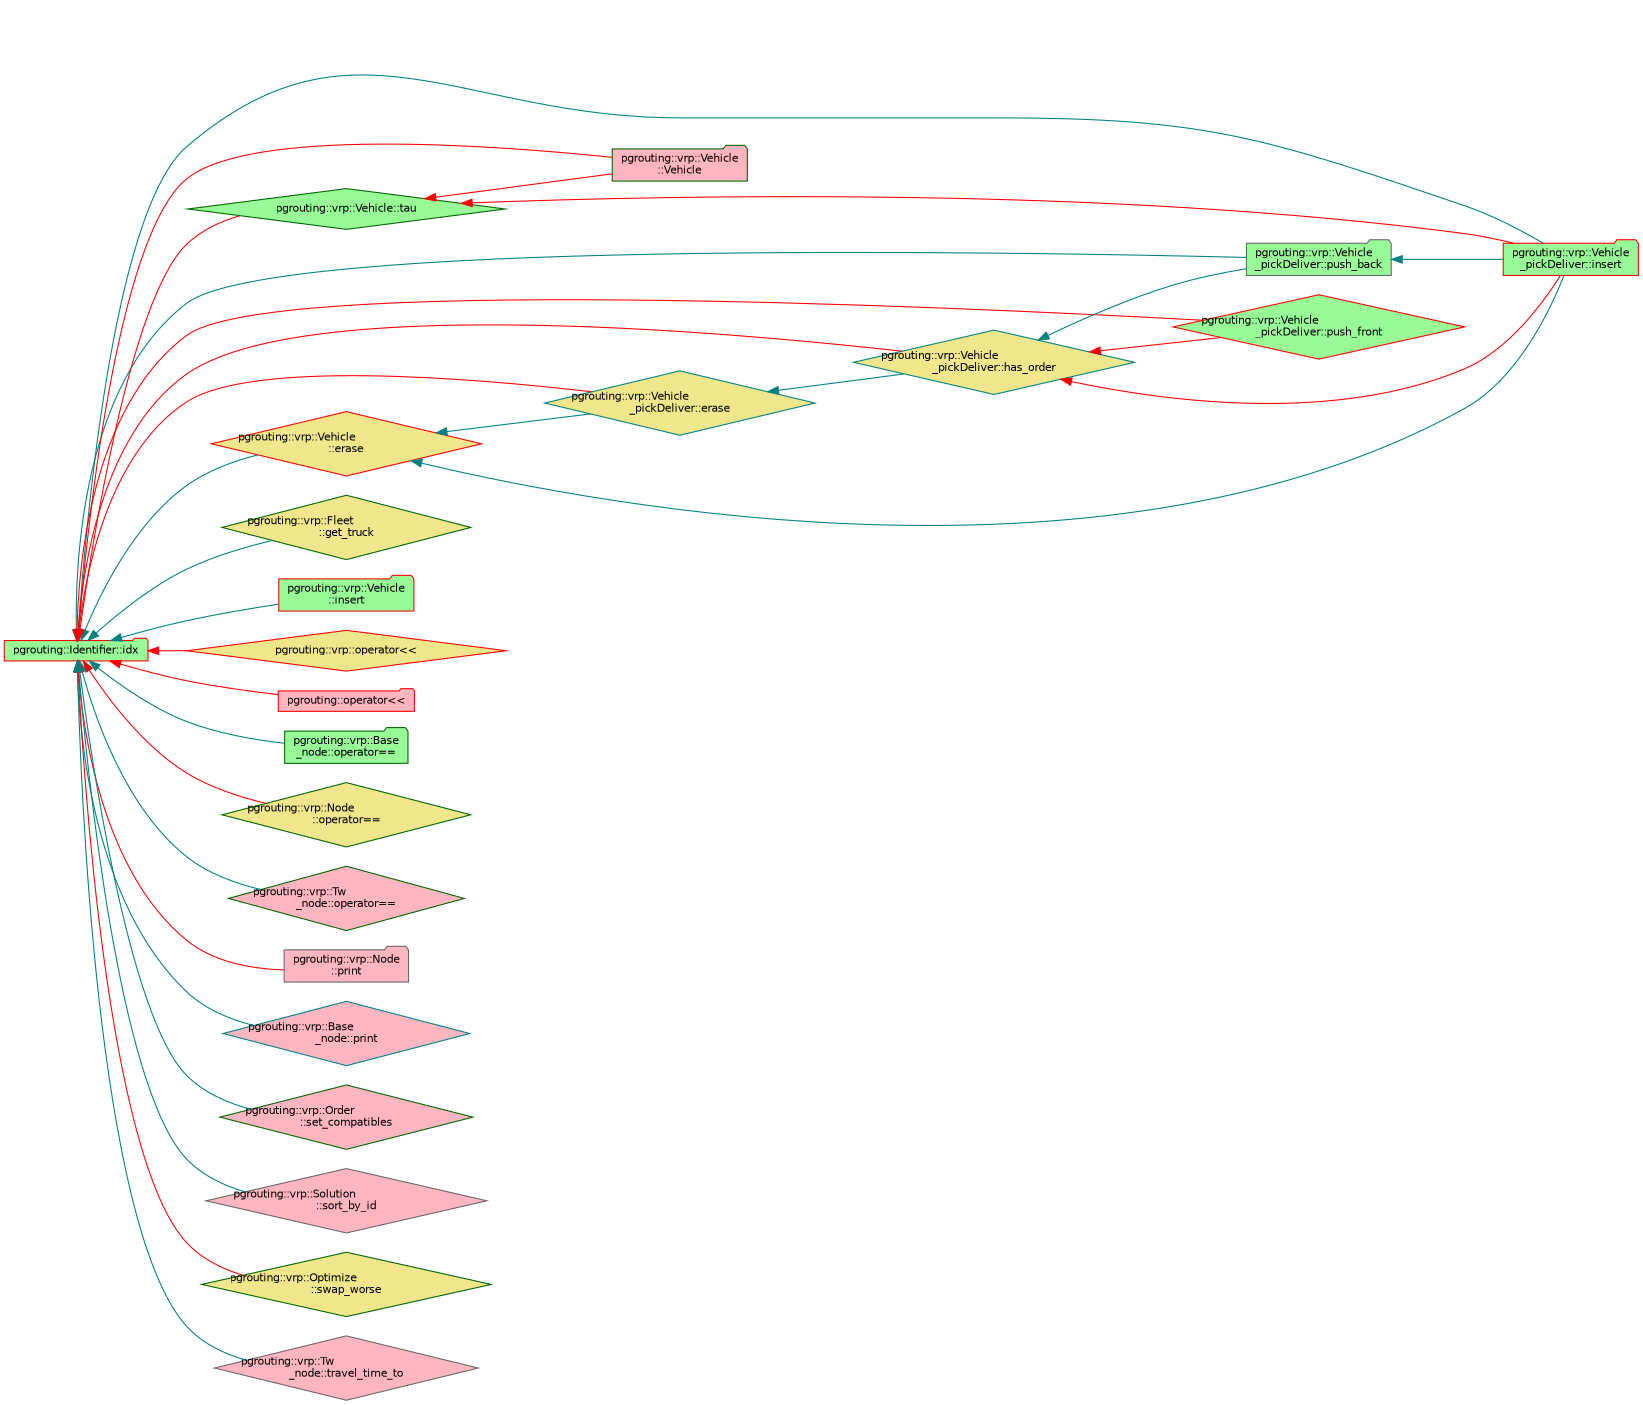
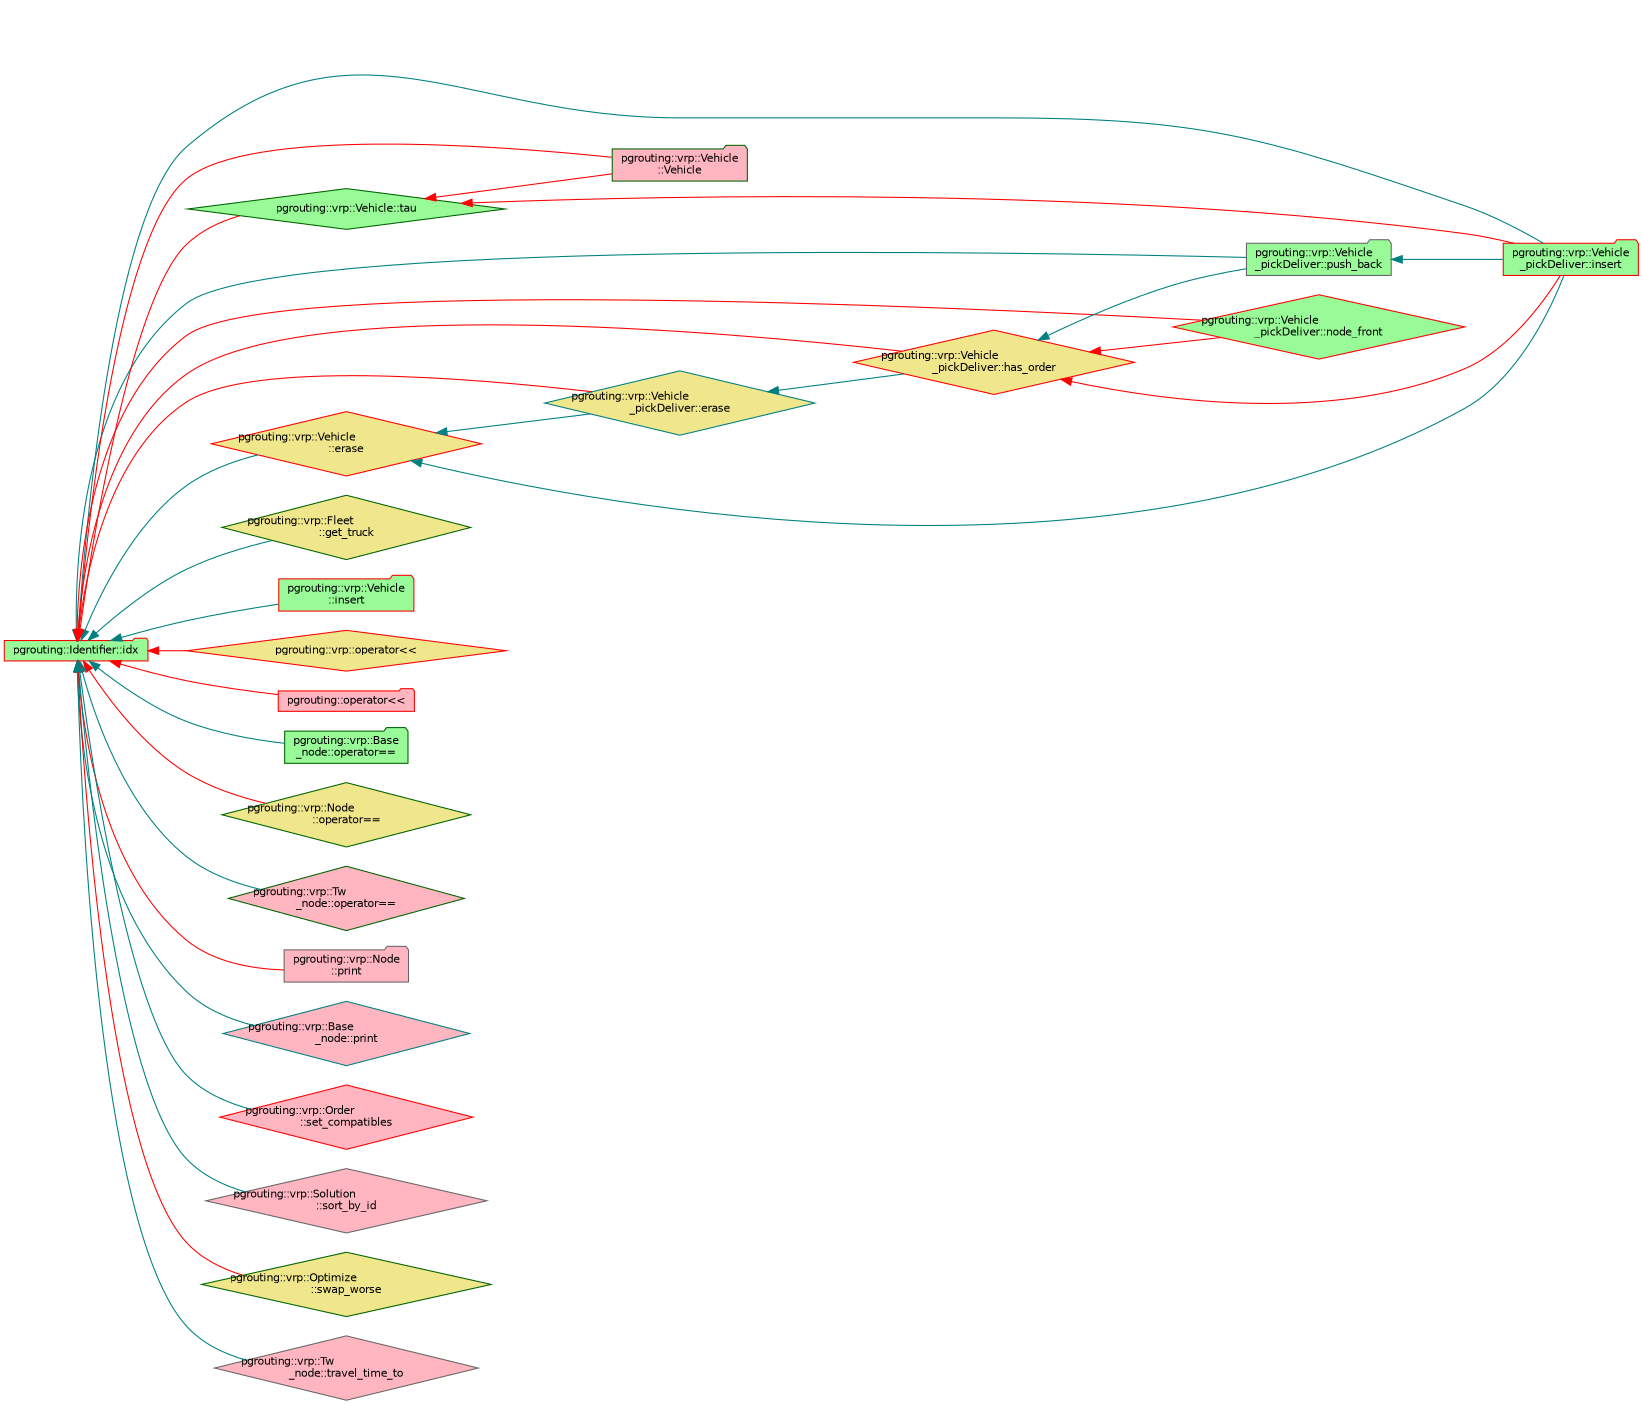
node "pgrouting::vrp::Vehicle _pickDeliver::push_front": label "pgrouting::vrp::Vehicle _pickDeliver::push_front" -> "pgrouting::vrp::Vehicle _pickDeliver::node_front"
node "pgrouting::vrp::Vehicle _pickDeliver::has_order": color teal -> red
node "pgrouting::vrp::Order ::set_compatibles": color darkgreen -> red
